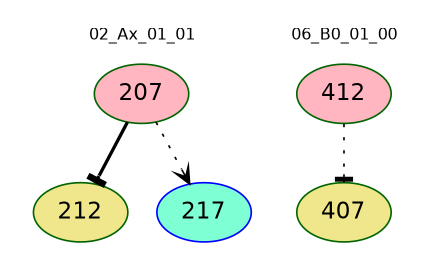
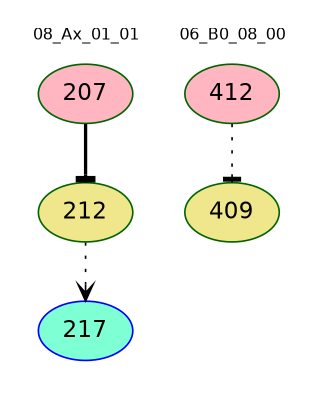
cluster "02_Ax_01_01": label "02_Ax_01_01" -> "08_Ax_01_01"
cluster "06_B0_01_00": label "06_B0_01_00" -> "06_B0_08_00"
edge "207" -> "217": now "212" -> "217"
node "407": label "407" -> "409"
